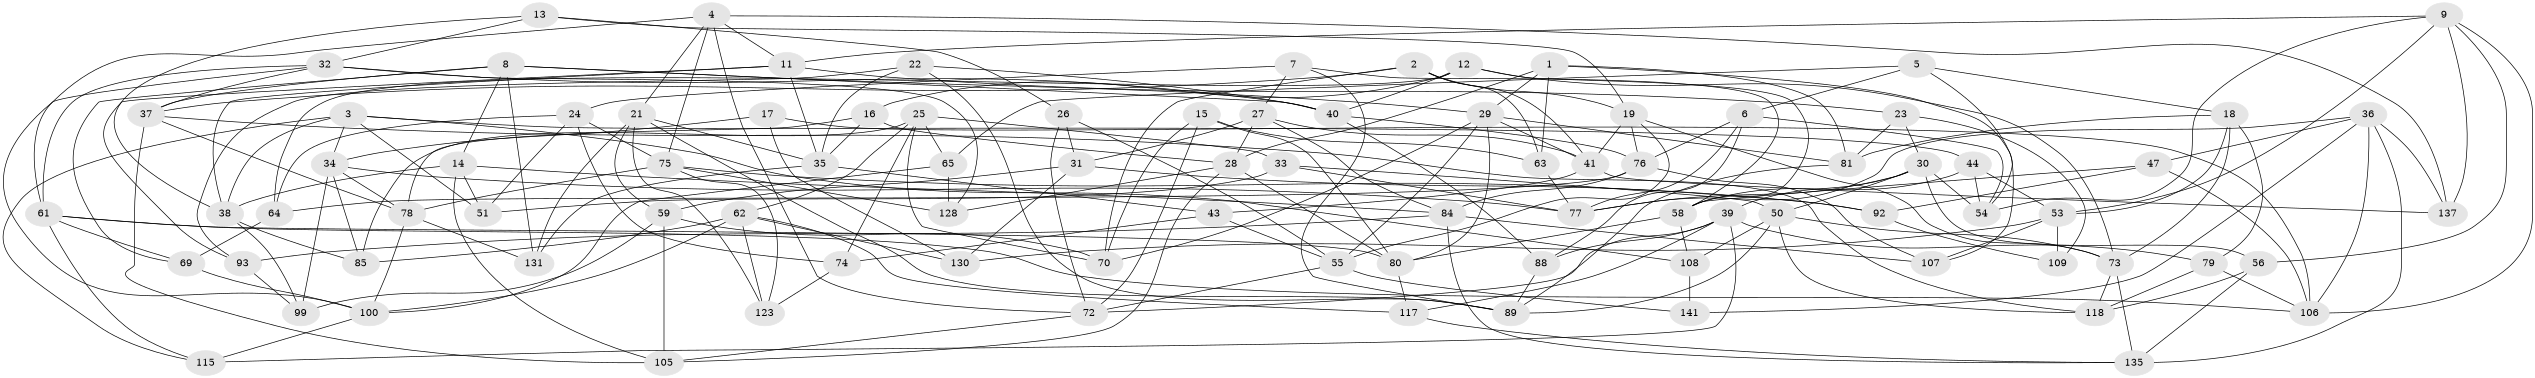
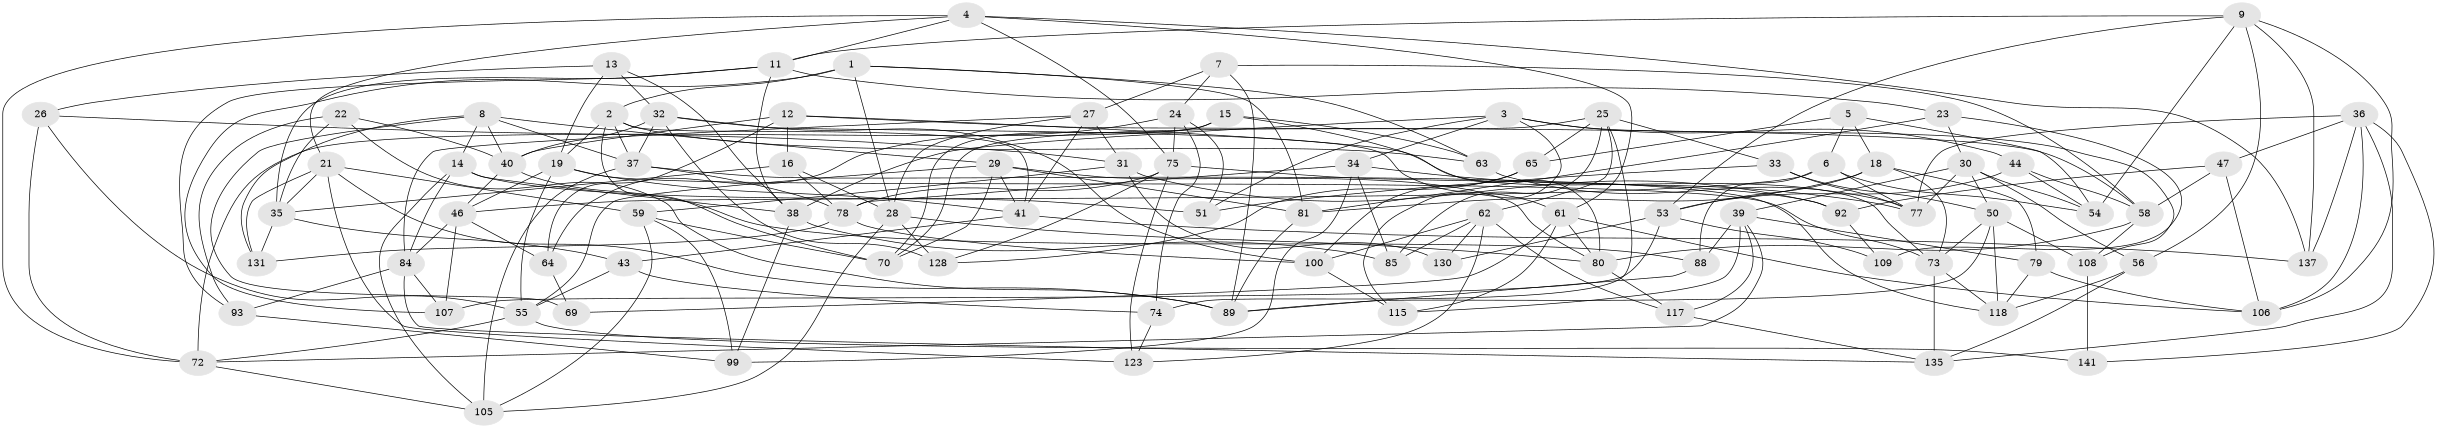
edge "1" -- "29": now "1" -- "2"
node "17": removed
node "76": label "76" -> "46"
edge "69" -- "100": removed
